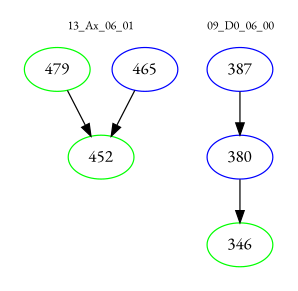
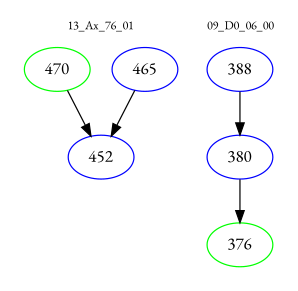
cluster "13_Ax_06_01": label "13_Ax_06_01" -> "13_Ax_76_01"
node "479": label "479" -> "470"
node "387": label "387" -> "388"
node "452": color green -> blue
node "346": label "346" -> "376"
